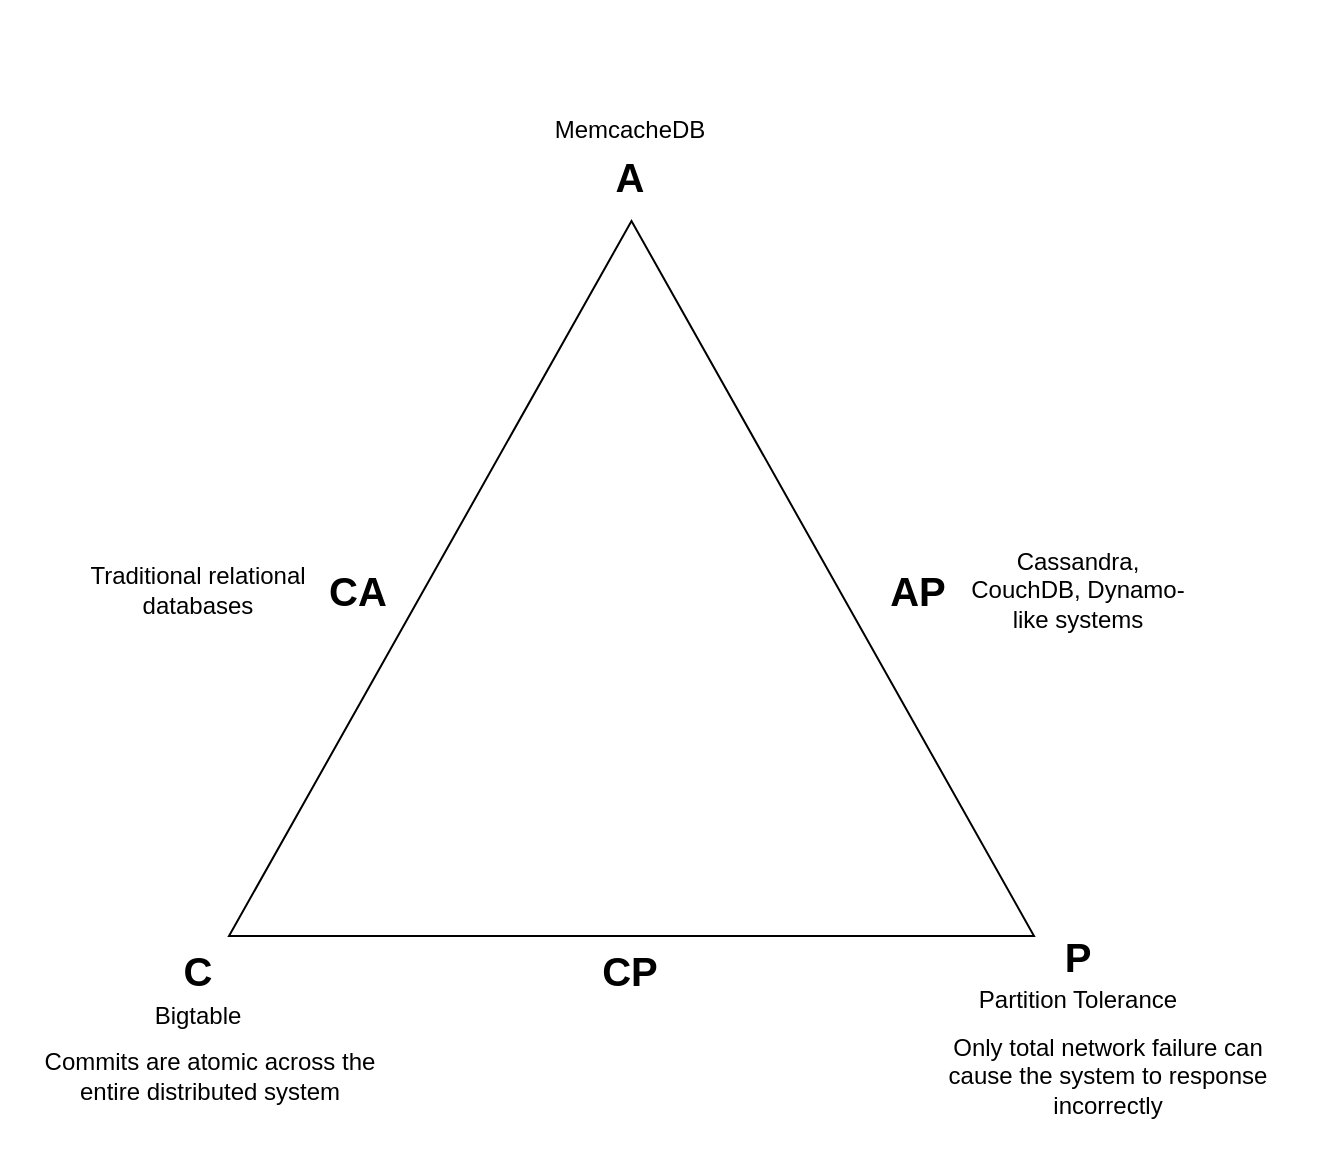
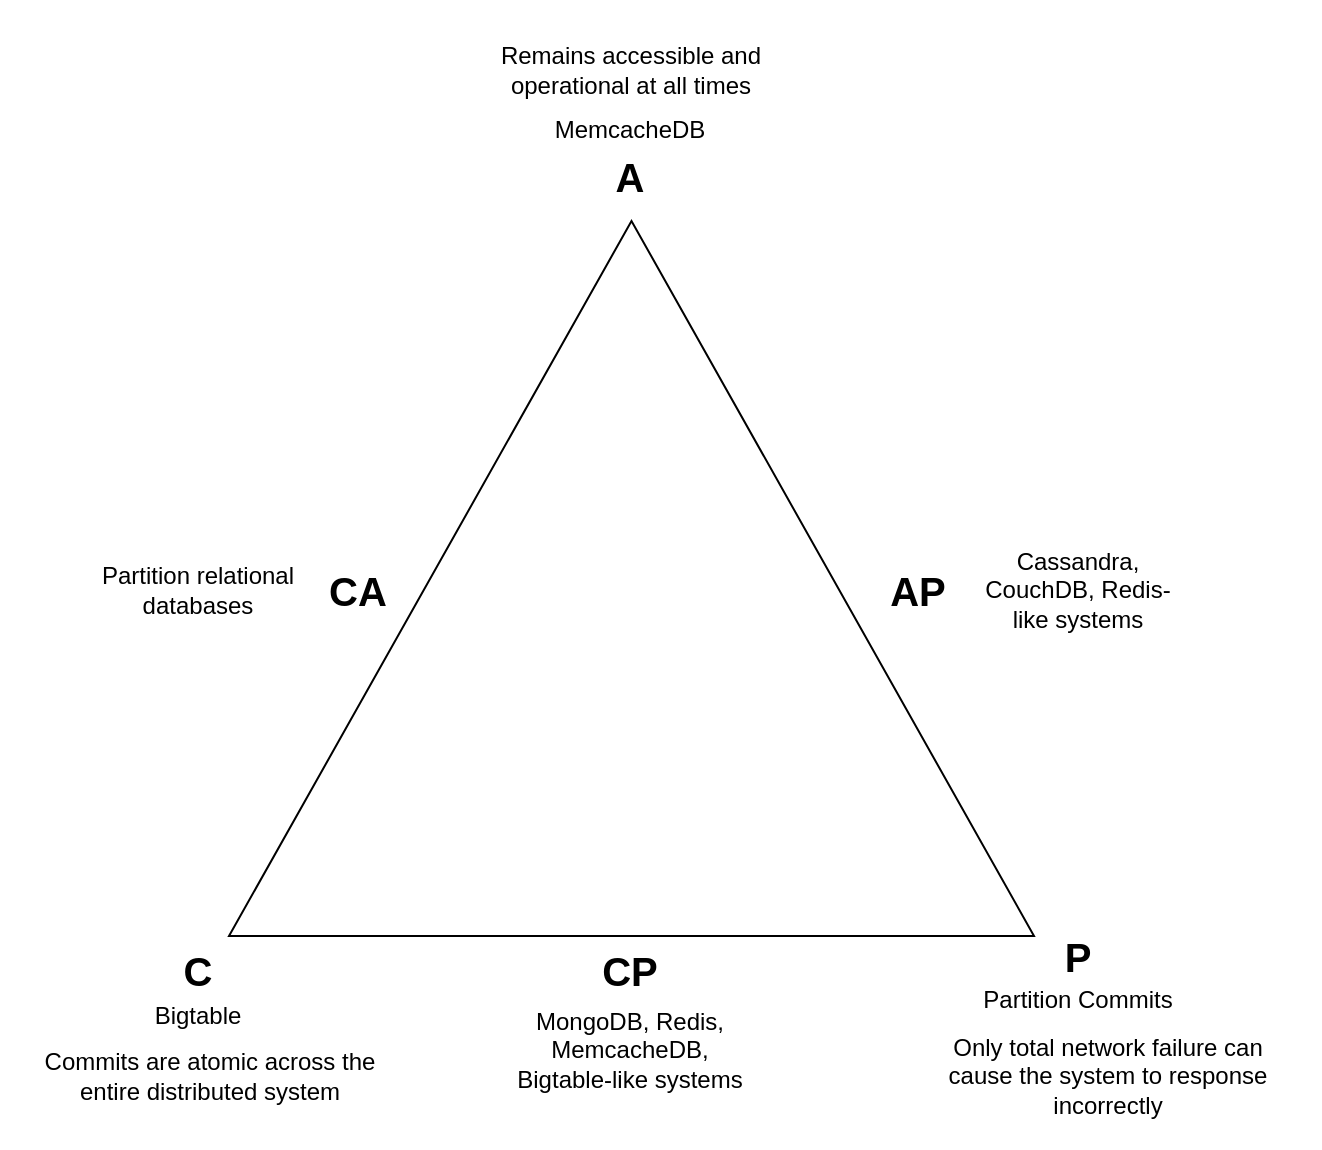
node "Remains accessible and operational at all times": added
node "Traditional relational databases": label "Traditional relational databases" -> "Partition relational databases"
node "Cassandra, CouchDB, Dynamo-like systems": label "Cassandra, CouchDB, Dynamo-like systems" -> "Cassandra, CouchDB, Redis-like systems"
node "Partition Tolerance": label "Partition Tolerance" -> "Partition Commits"
node "MongoDB, Redis, MemcacheDB, Bigtable-like systems": added
